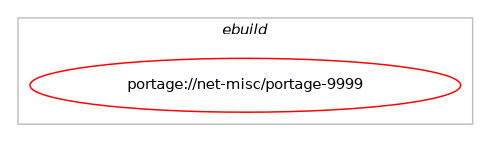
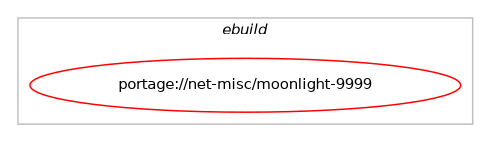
node "portage://net-misc/portage-9999": label "portage://net-misc/portage-9999" -> "portage://net-misc/moonlight-9999"
